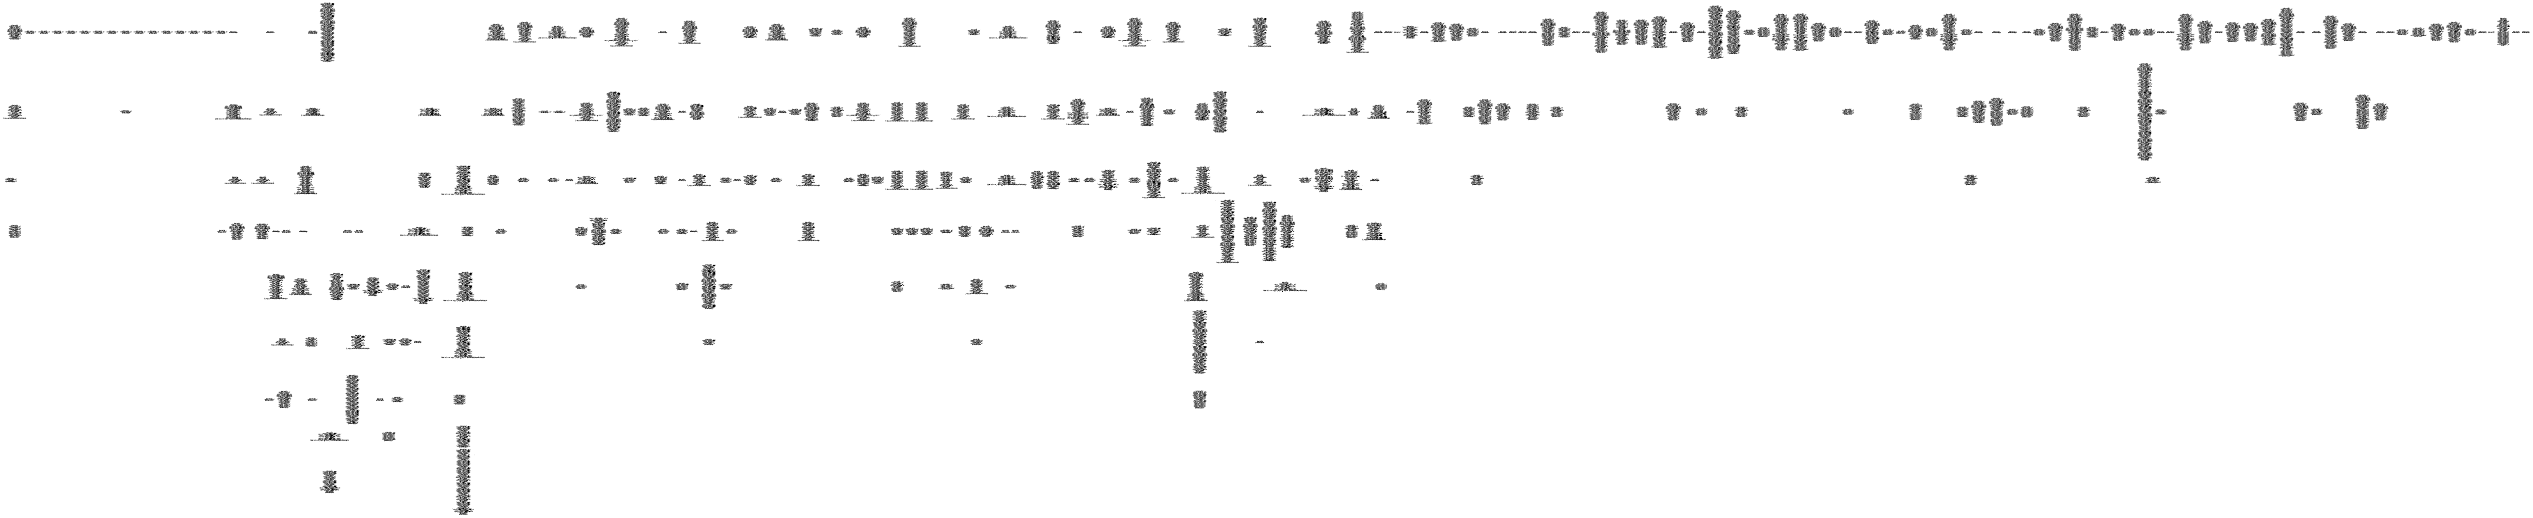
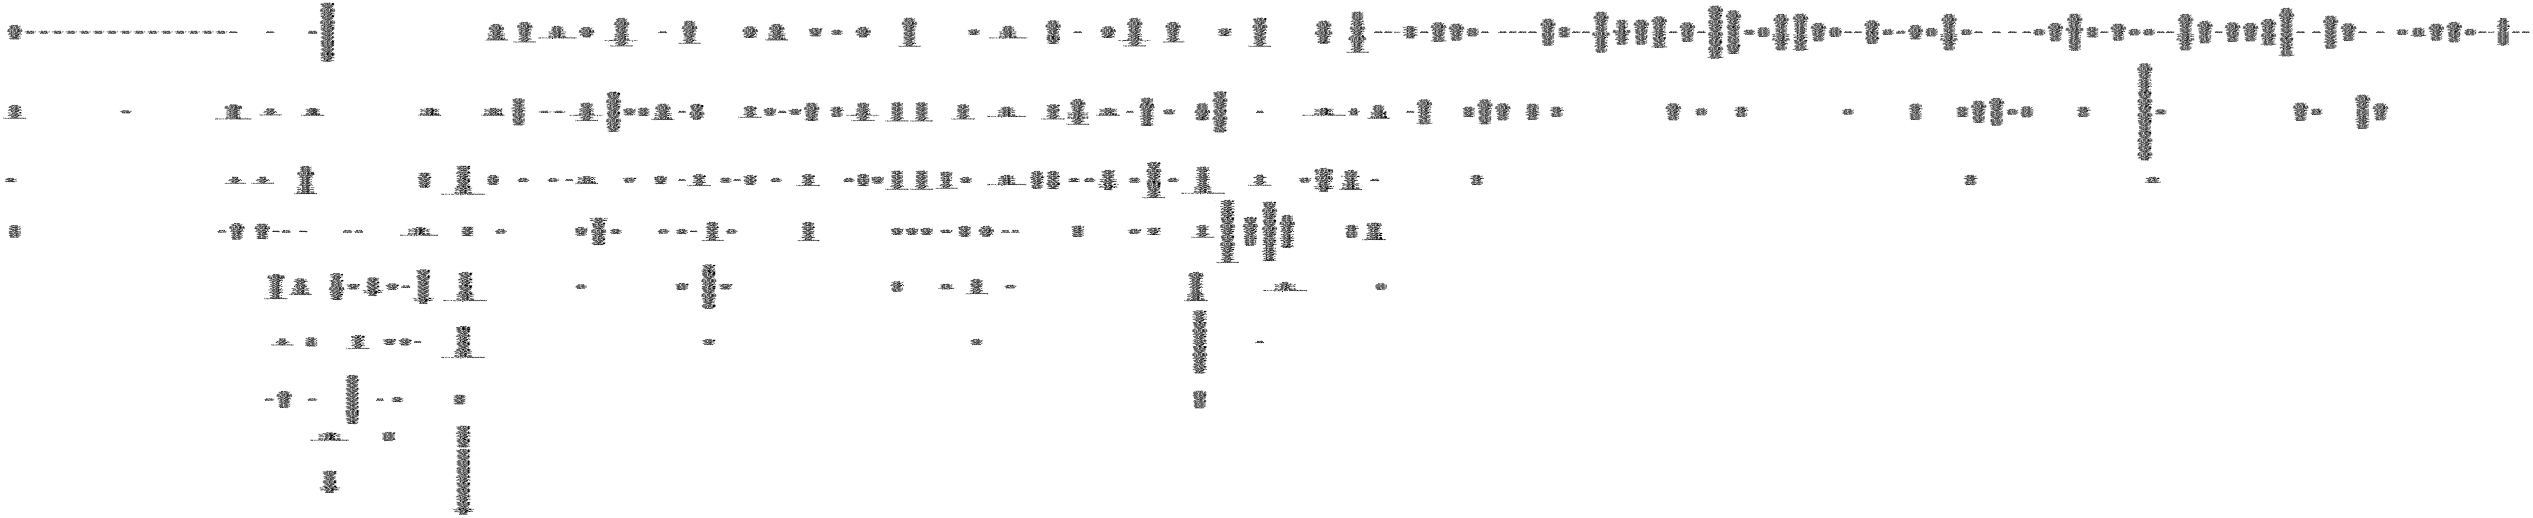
node "Address: 0x8048780 goto address [0x804c40c]": removed
